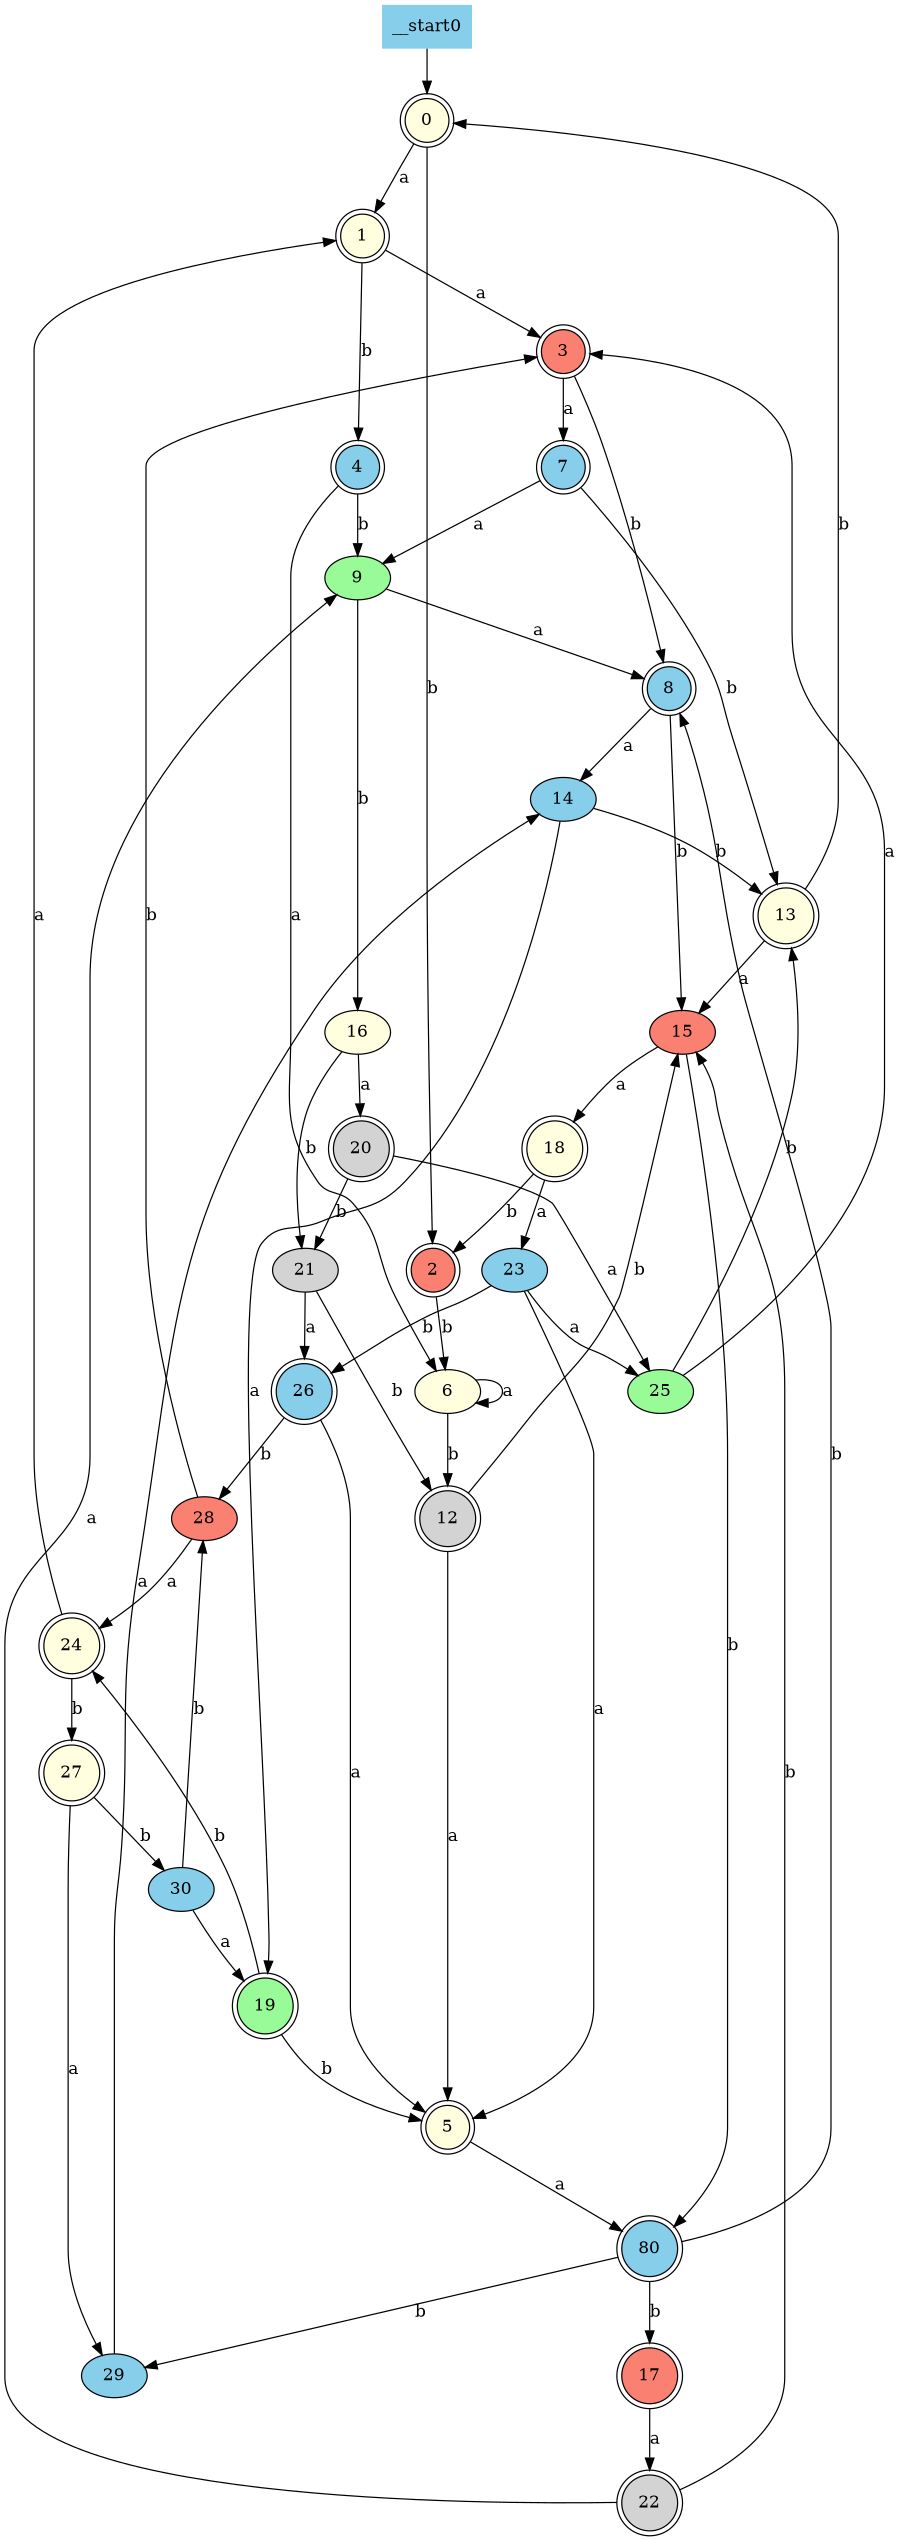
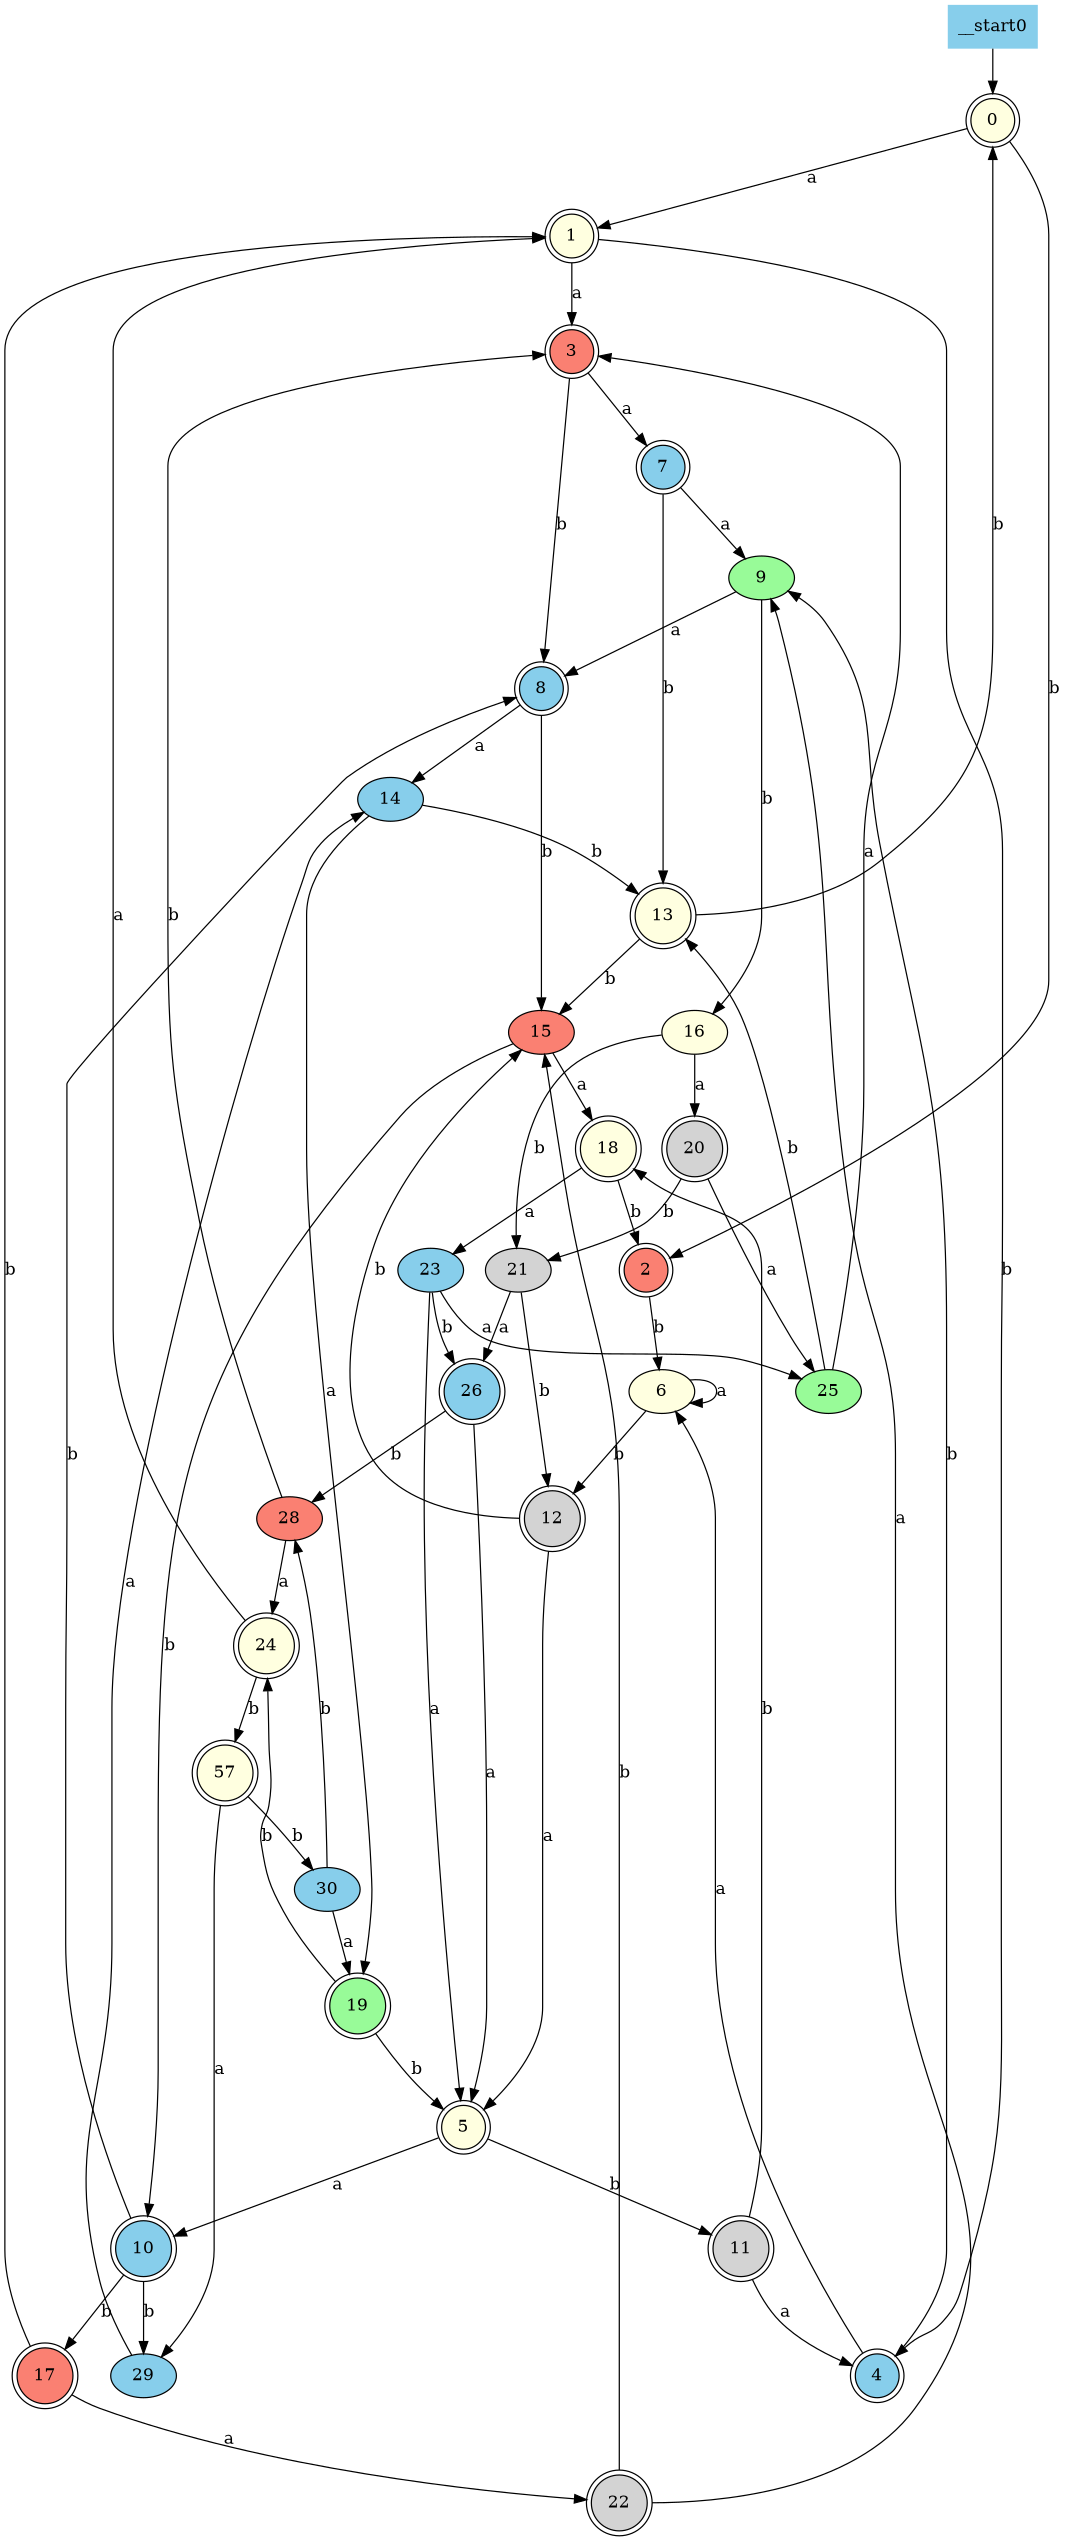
edge "13" -> "15": label "a" -> "b"
edge "17" -> "1": added, label "b"
node "27": label "27" -> "57"
node "80": label "80" -> "10"
node "11": added
